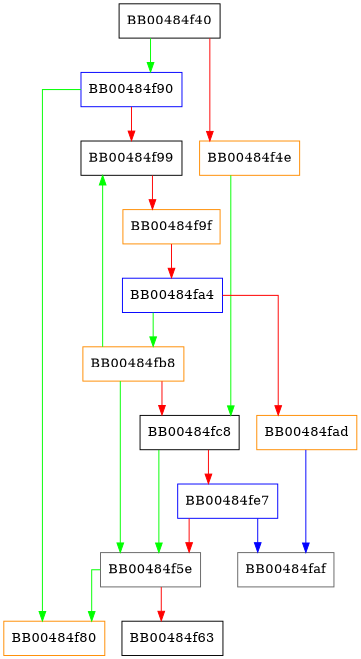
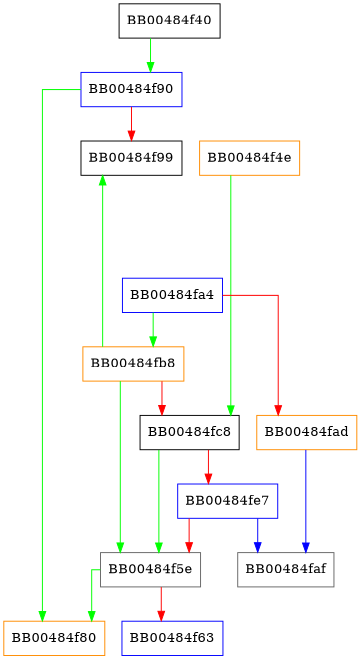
edge "BB00484f40" -> "BB00484f4e": removed
node "BB00484f9f": removed
node "BB00484f63": color black -> blue
